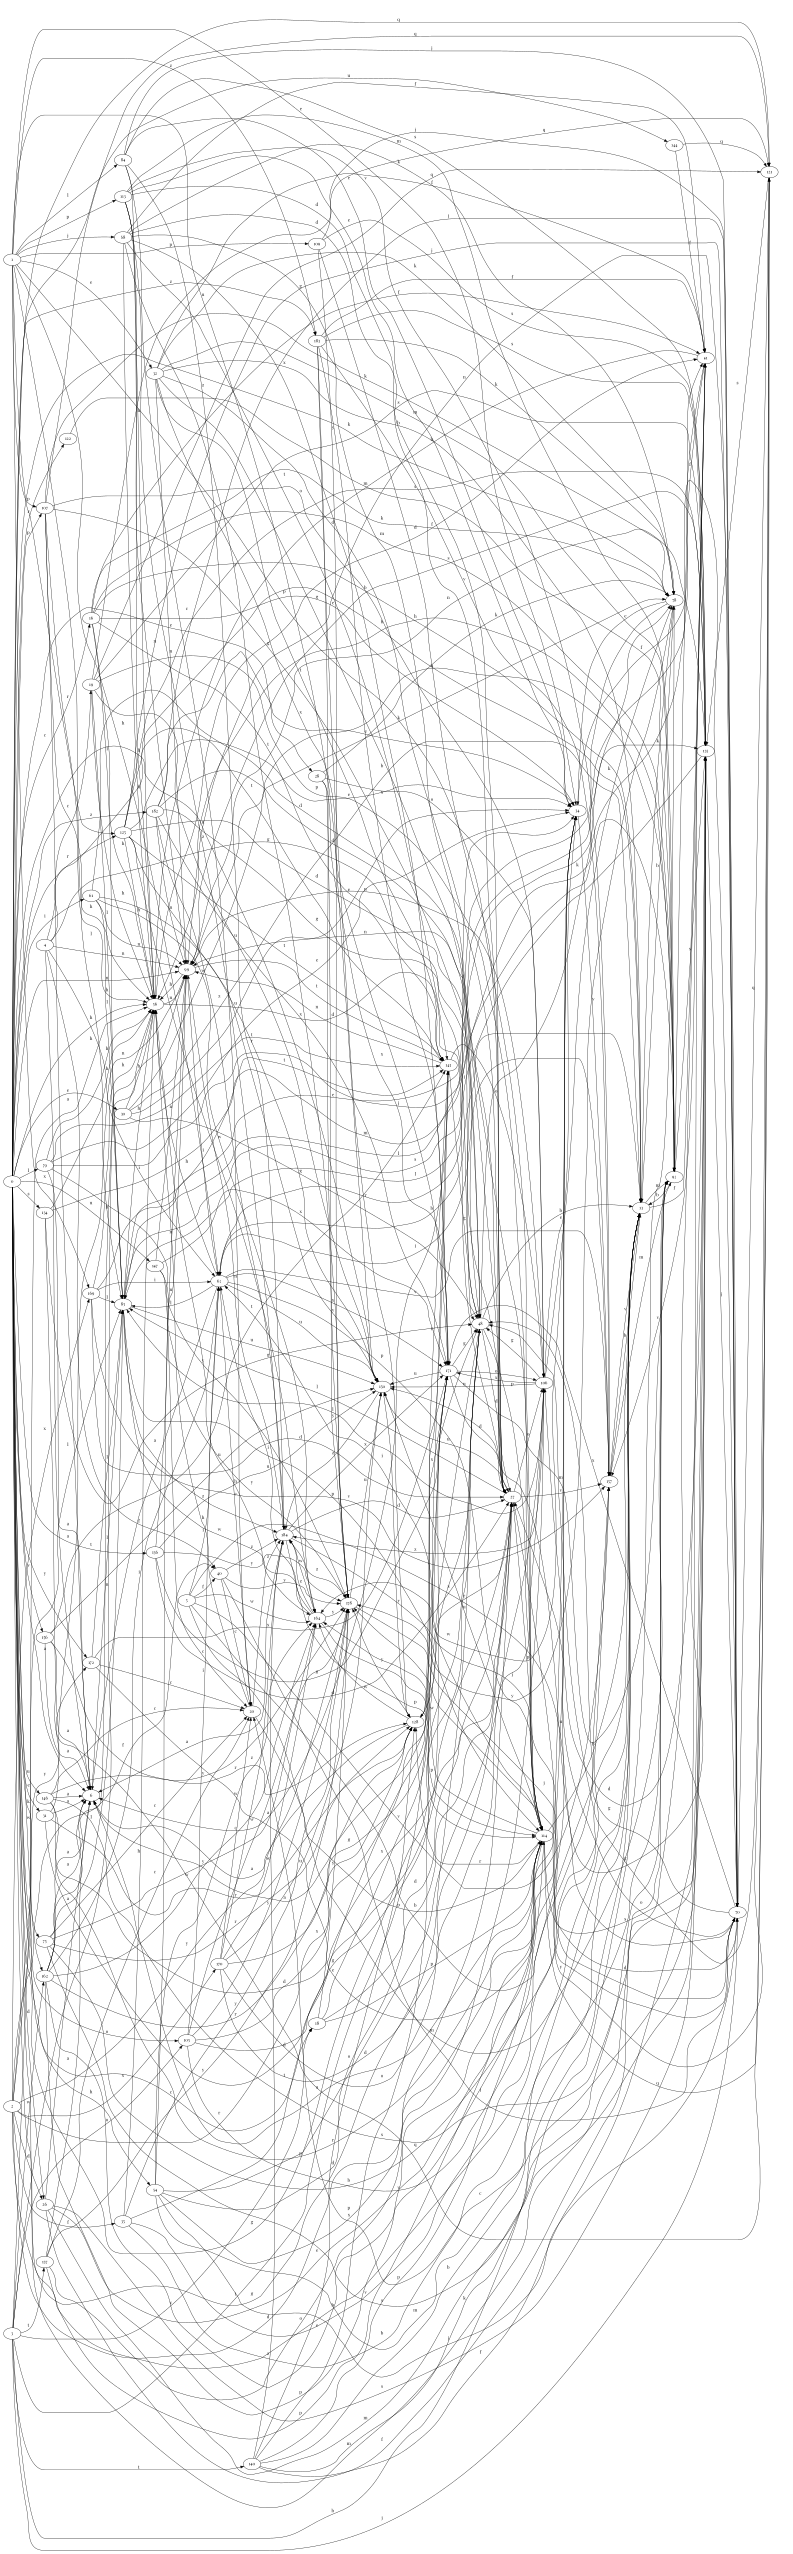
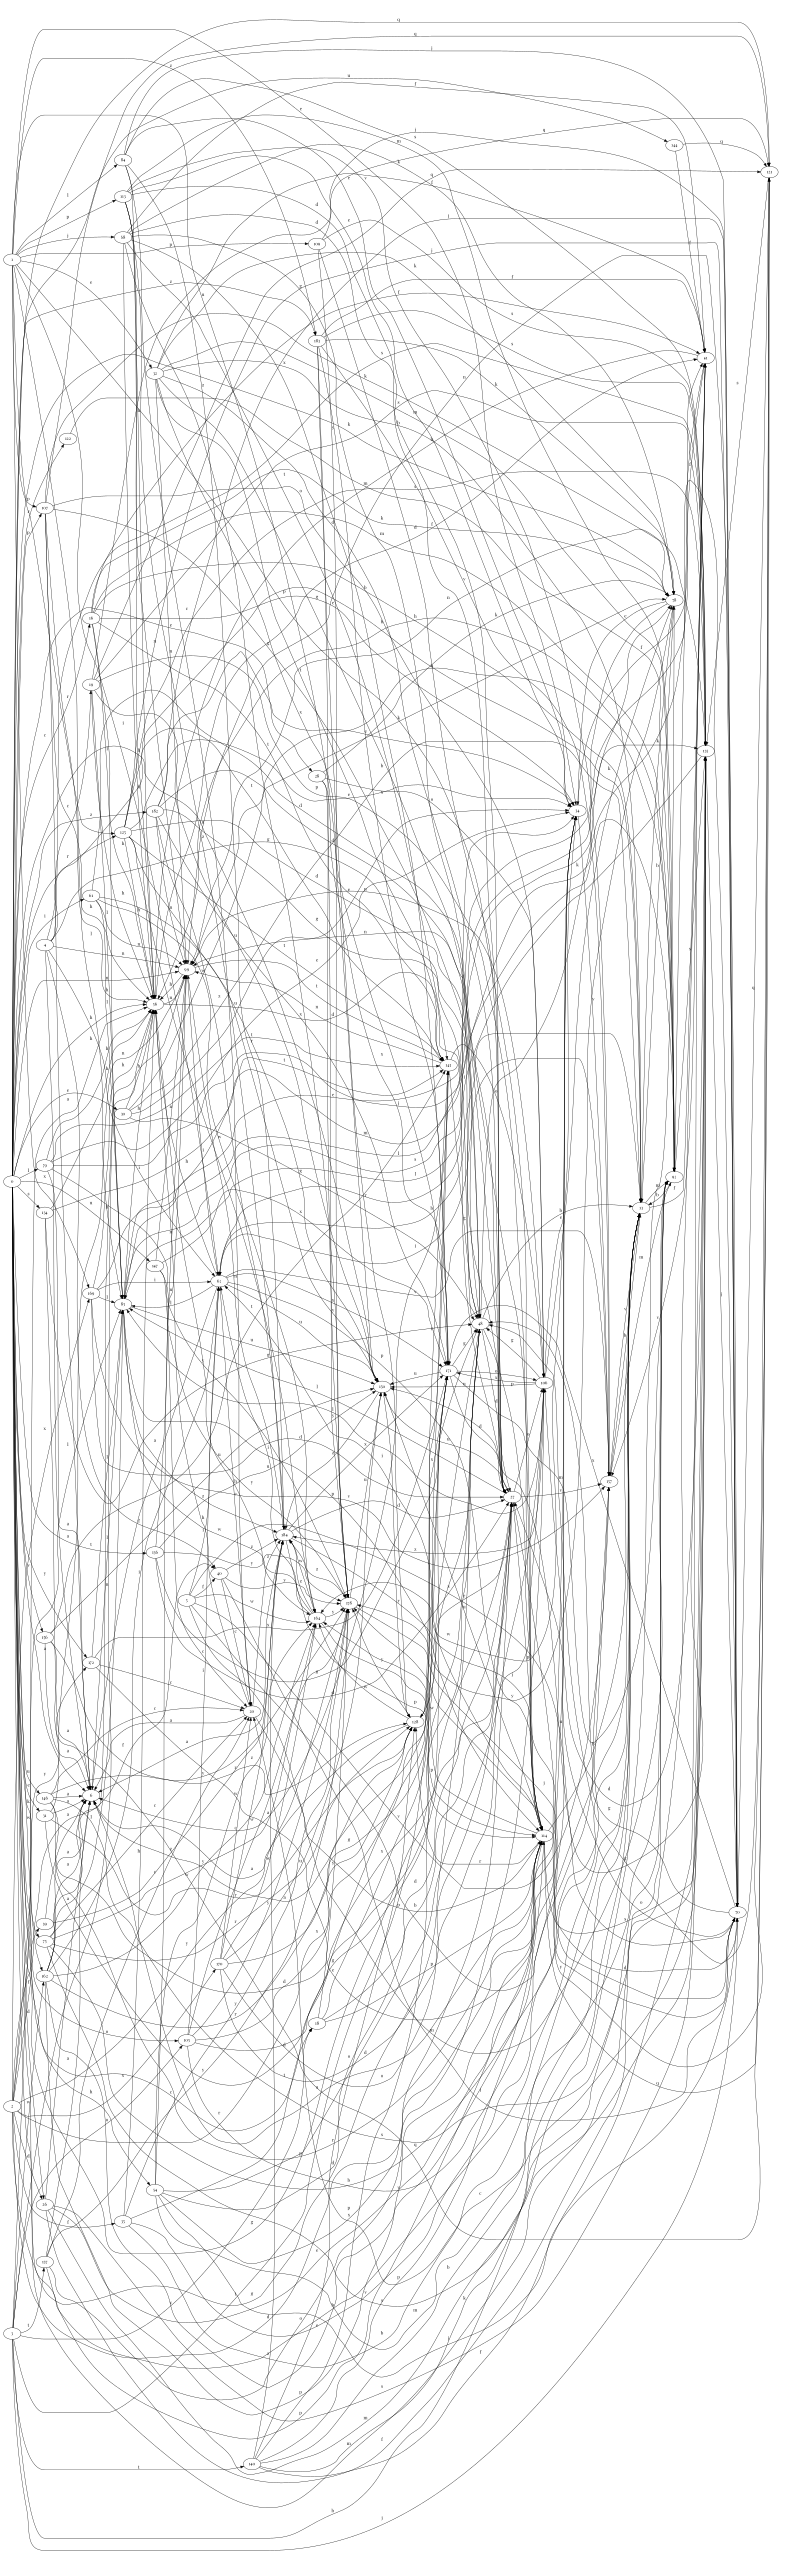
edge "99" -> "135": now "4" -> "135"
edge "1" -> "62": label "h" -> "i"
edge "20" -> "6": added, label "a"
node "39": added
